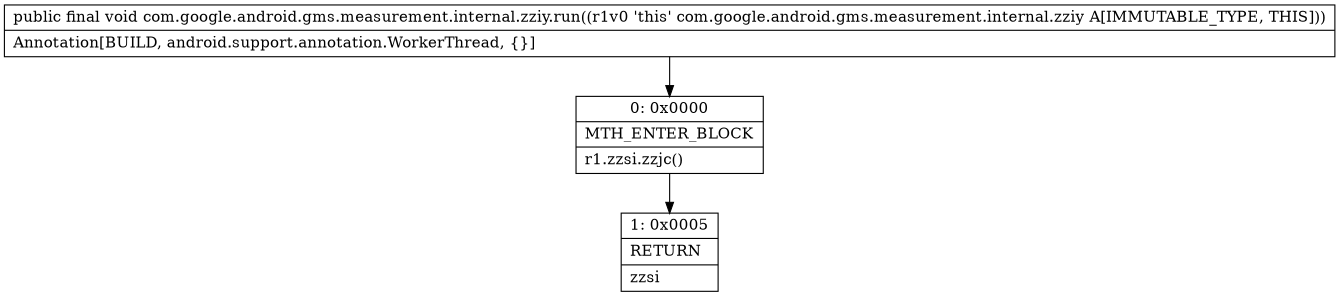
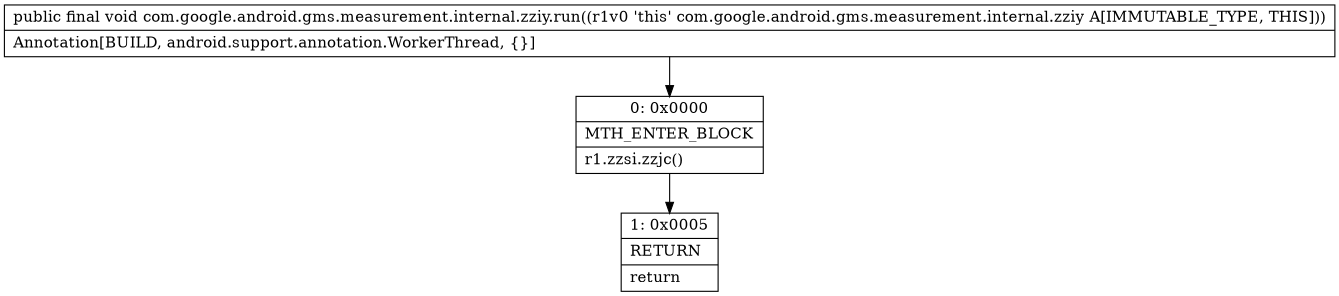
node "1: 0x0005": text "zzsi" -> "return"
